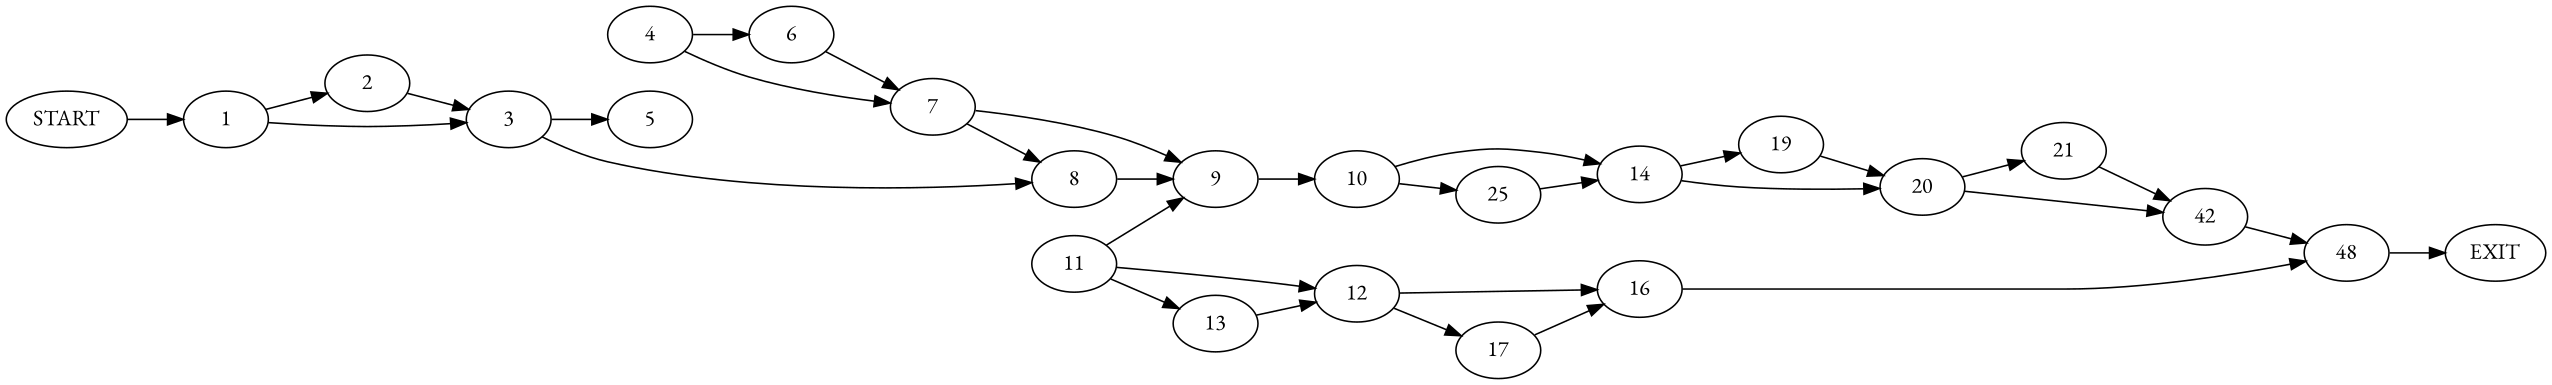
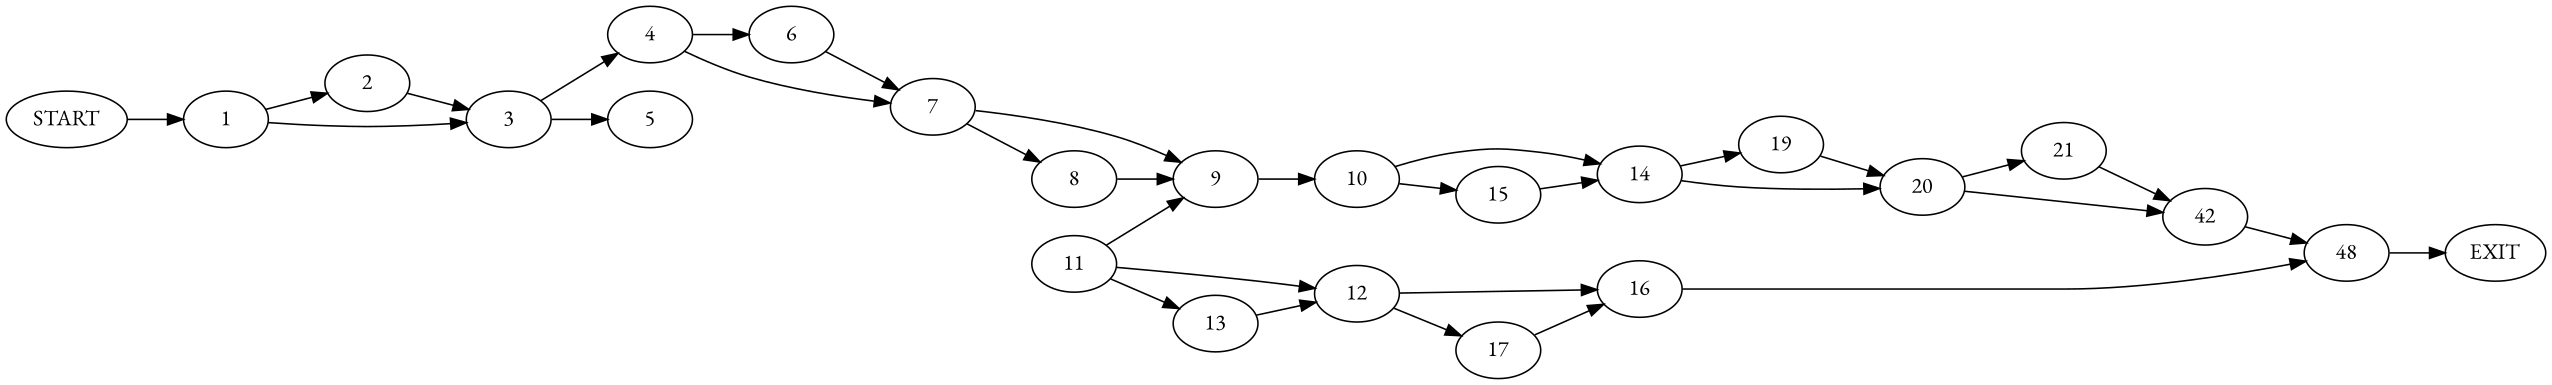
edge "3" -> "8": now "3" -> "4"
node "25": label "25" -> "15"
